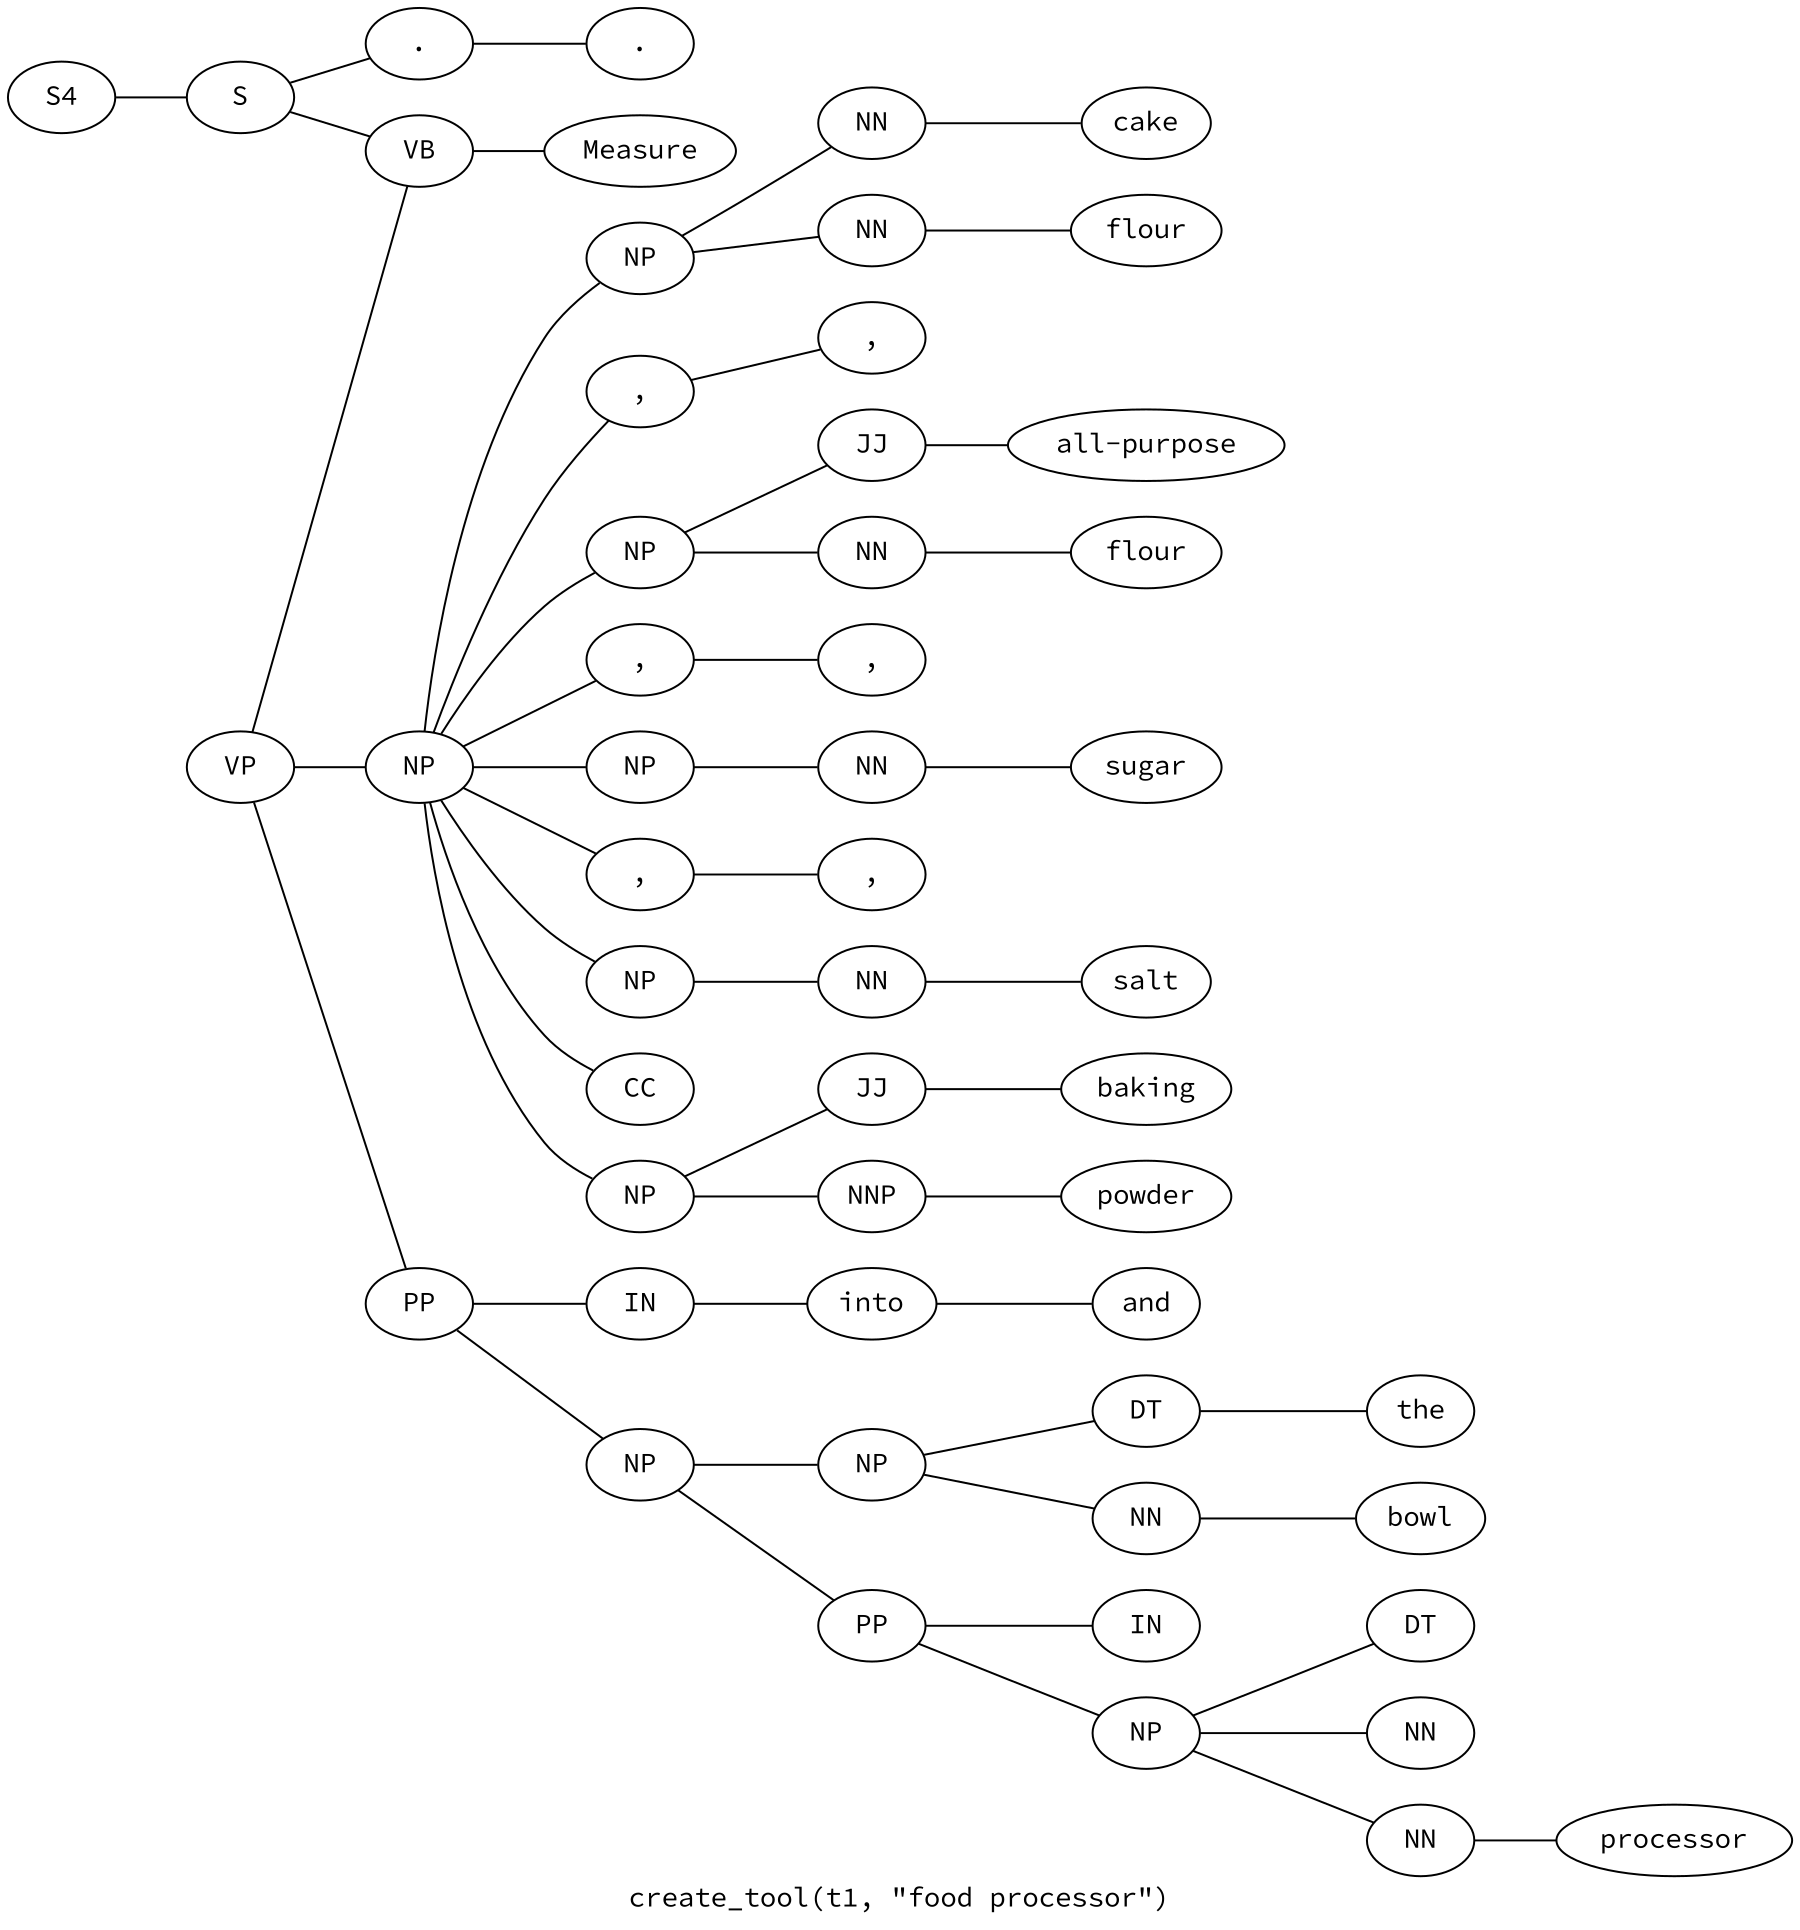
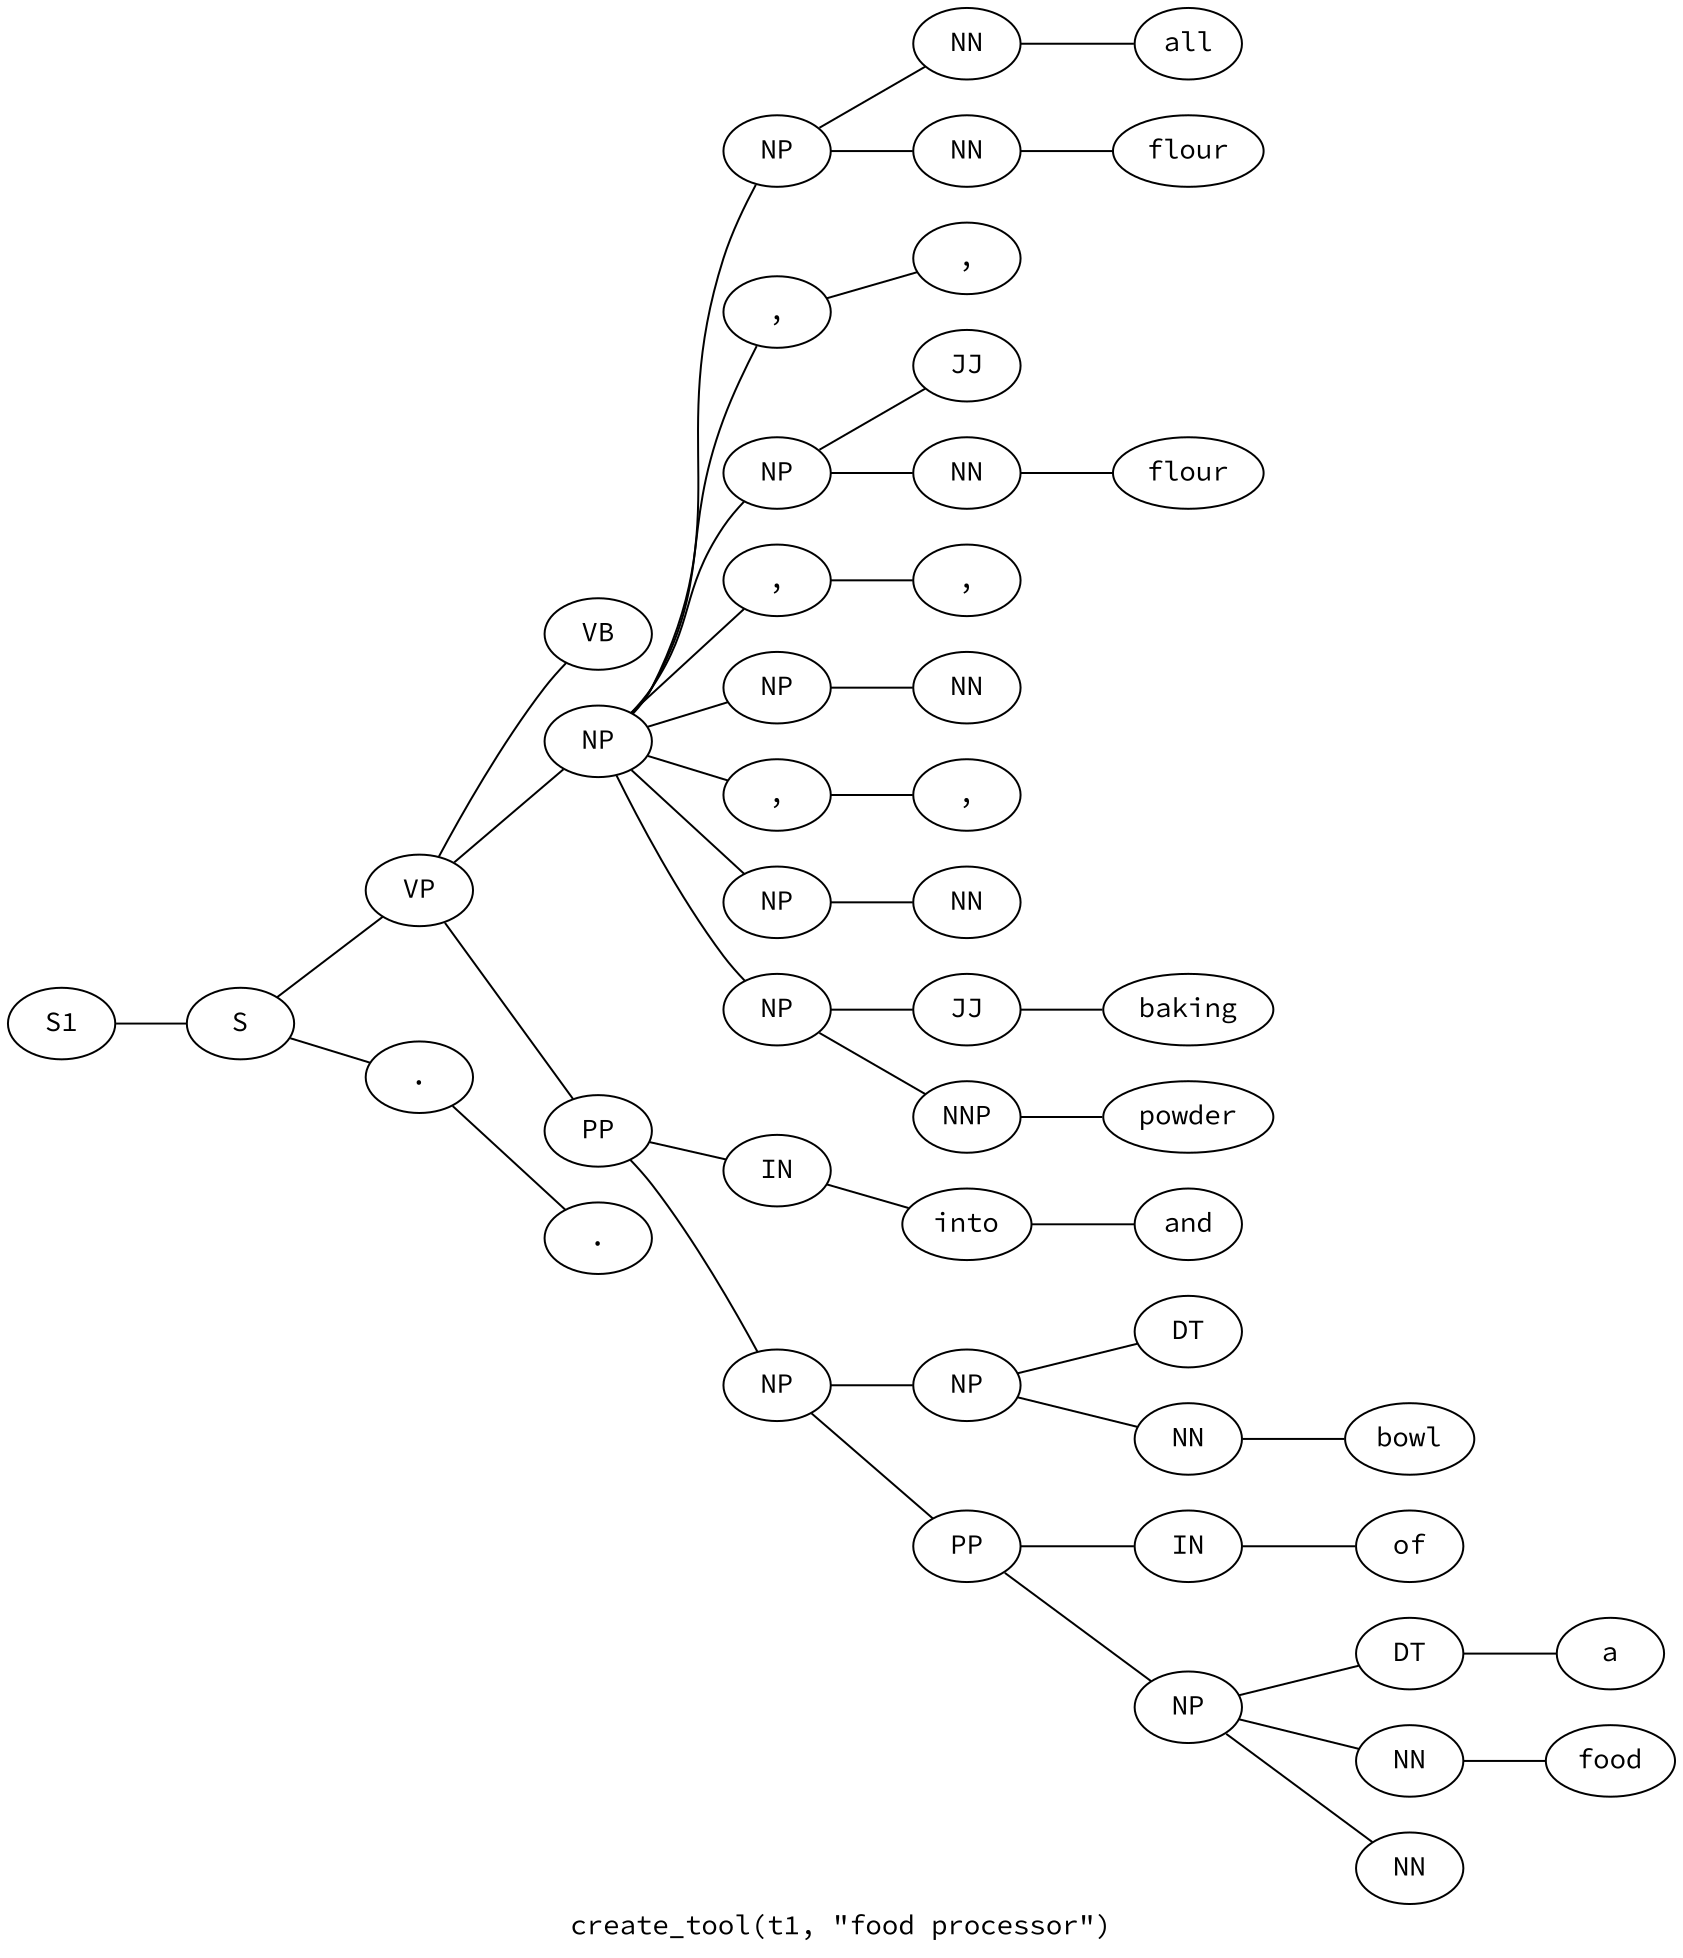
node "S4": label "S4" -> "S1"
node "cake": label "cake" -> "all"
edge "S" -- "VB": now "S" -- "VP"
node "Measure": removed
node "all-purpose": removed
node "sugar": removed
node "salt": removed
node "CC": removed
node "the": removed
node "of": added
node "a": added
node "food": added
node "processor": removed
